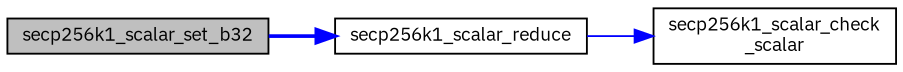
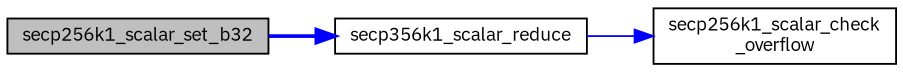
node "secp256k1_scalar_reduce": label "secp256k1_scalar_reduce" -> "secp356k1_scalar_reduce"
node "secp256k1_scalar_check _scalar": label "secp256k1_scalar_check _scalar" -> "secp256k1_scalar_check _overflow"
